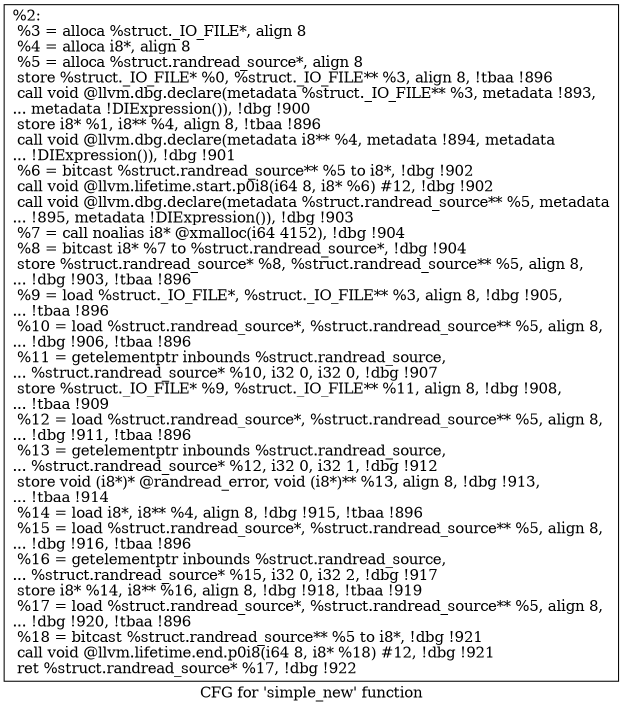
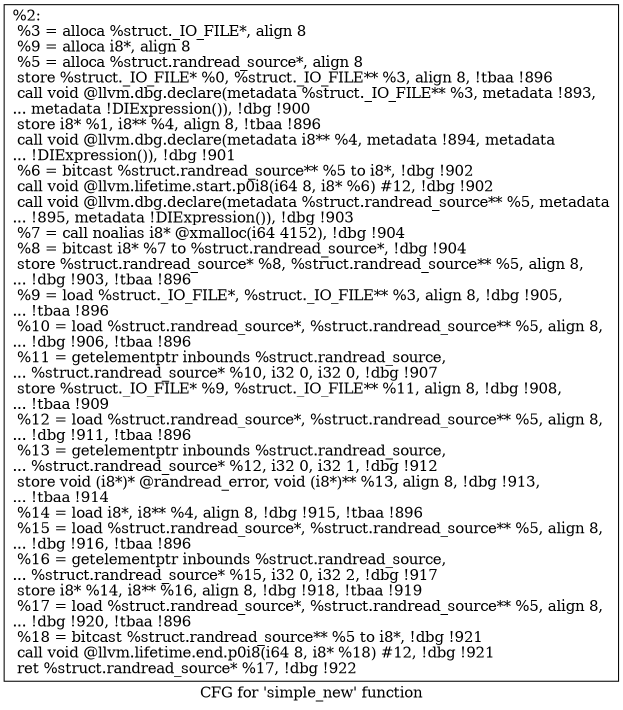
node "%2:": text "%4 = alloca i8*, align 8" -> "%9 = alloca i8*, align 8"
